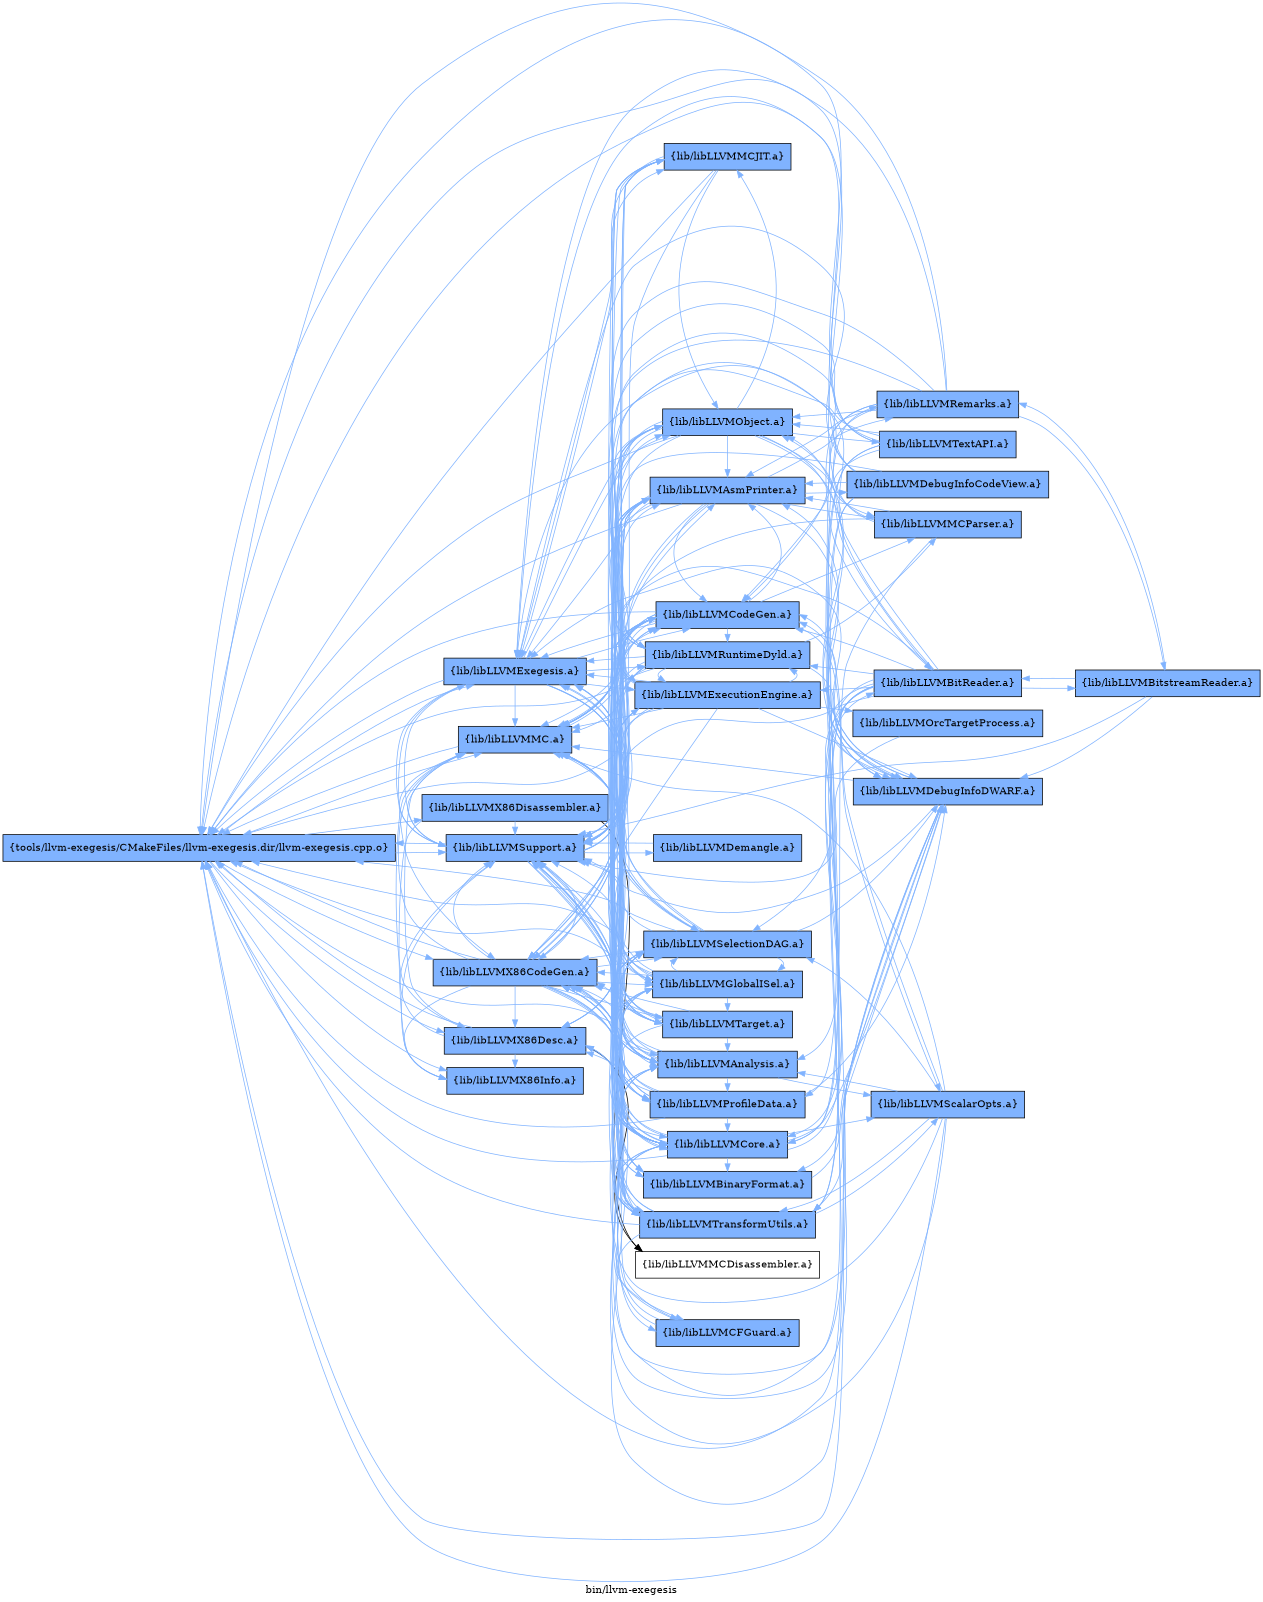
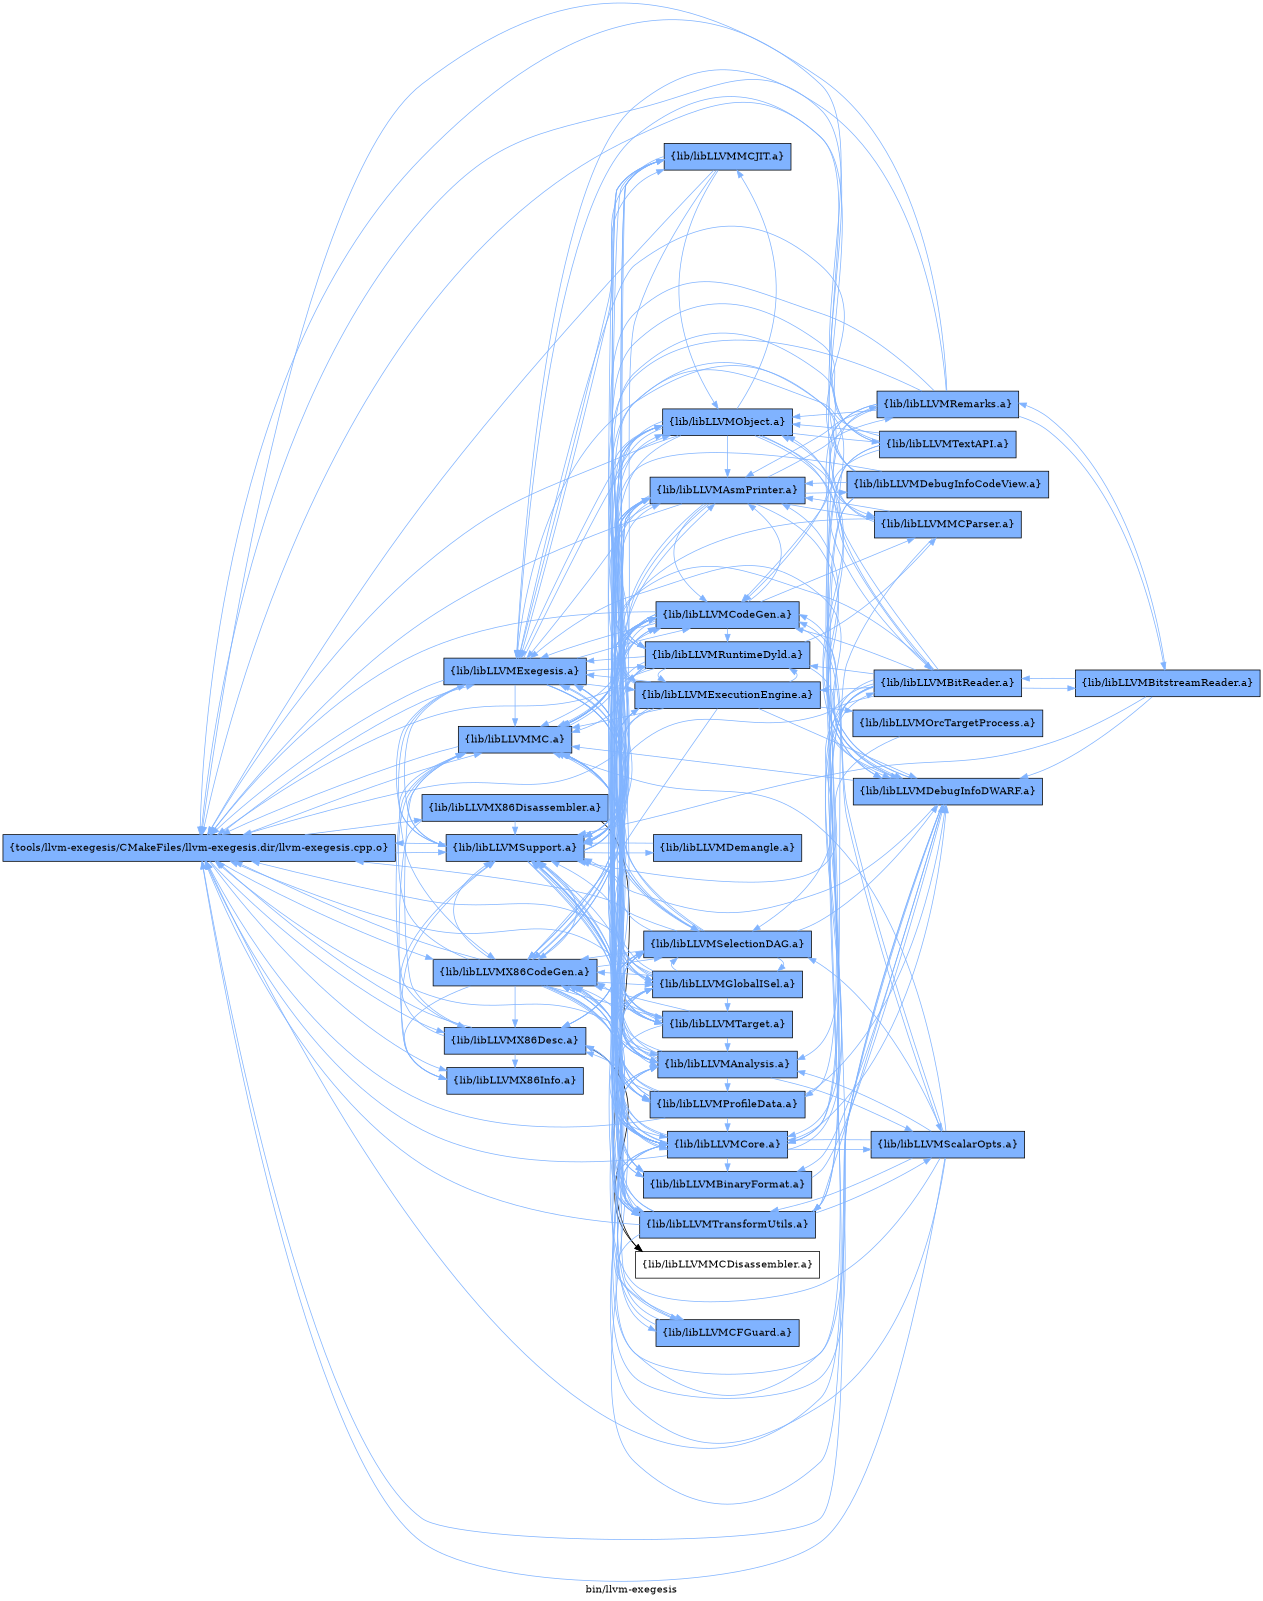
edge "{lib/libLLVMTransformUtils.a}" -> "{lib/libLLVMAsmPrinter.a}": reversed
edge "{lib/libLLVMScalarOpts.a}" -> "{lib/libLLVMCore.a}": added
